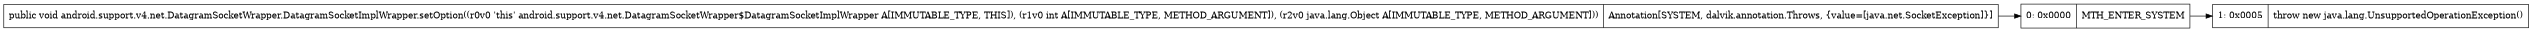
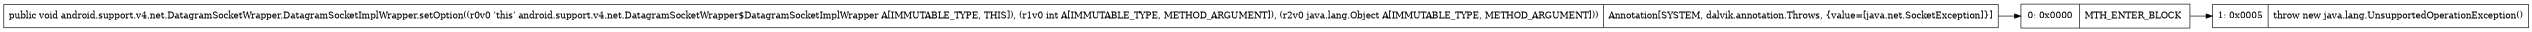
node "0: 0x0000": text "MTH_ENTER_SYSTEM" -> "MTH_ENTER_BLOCK"
